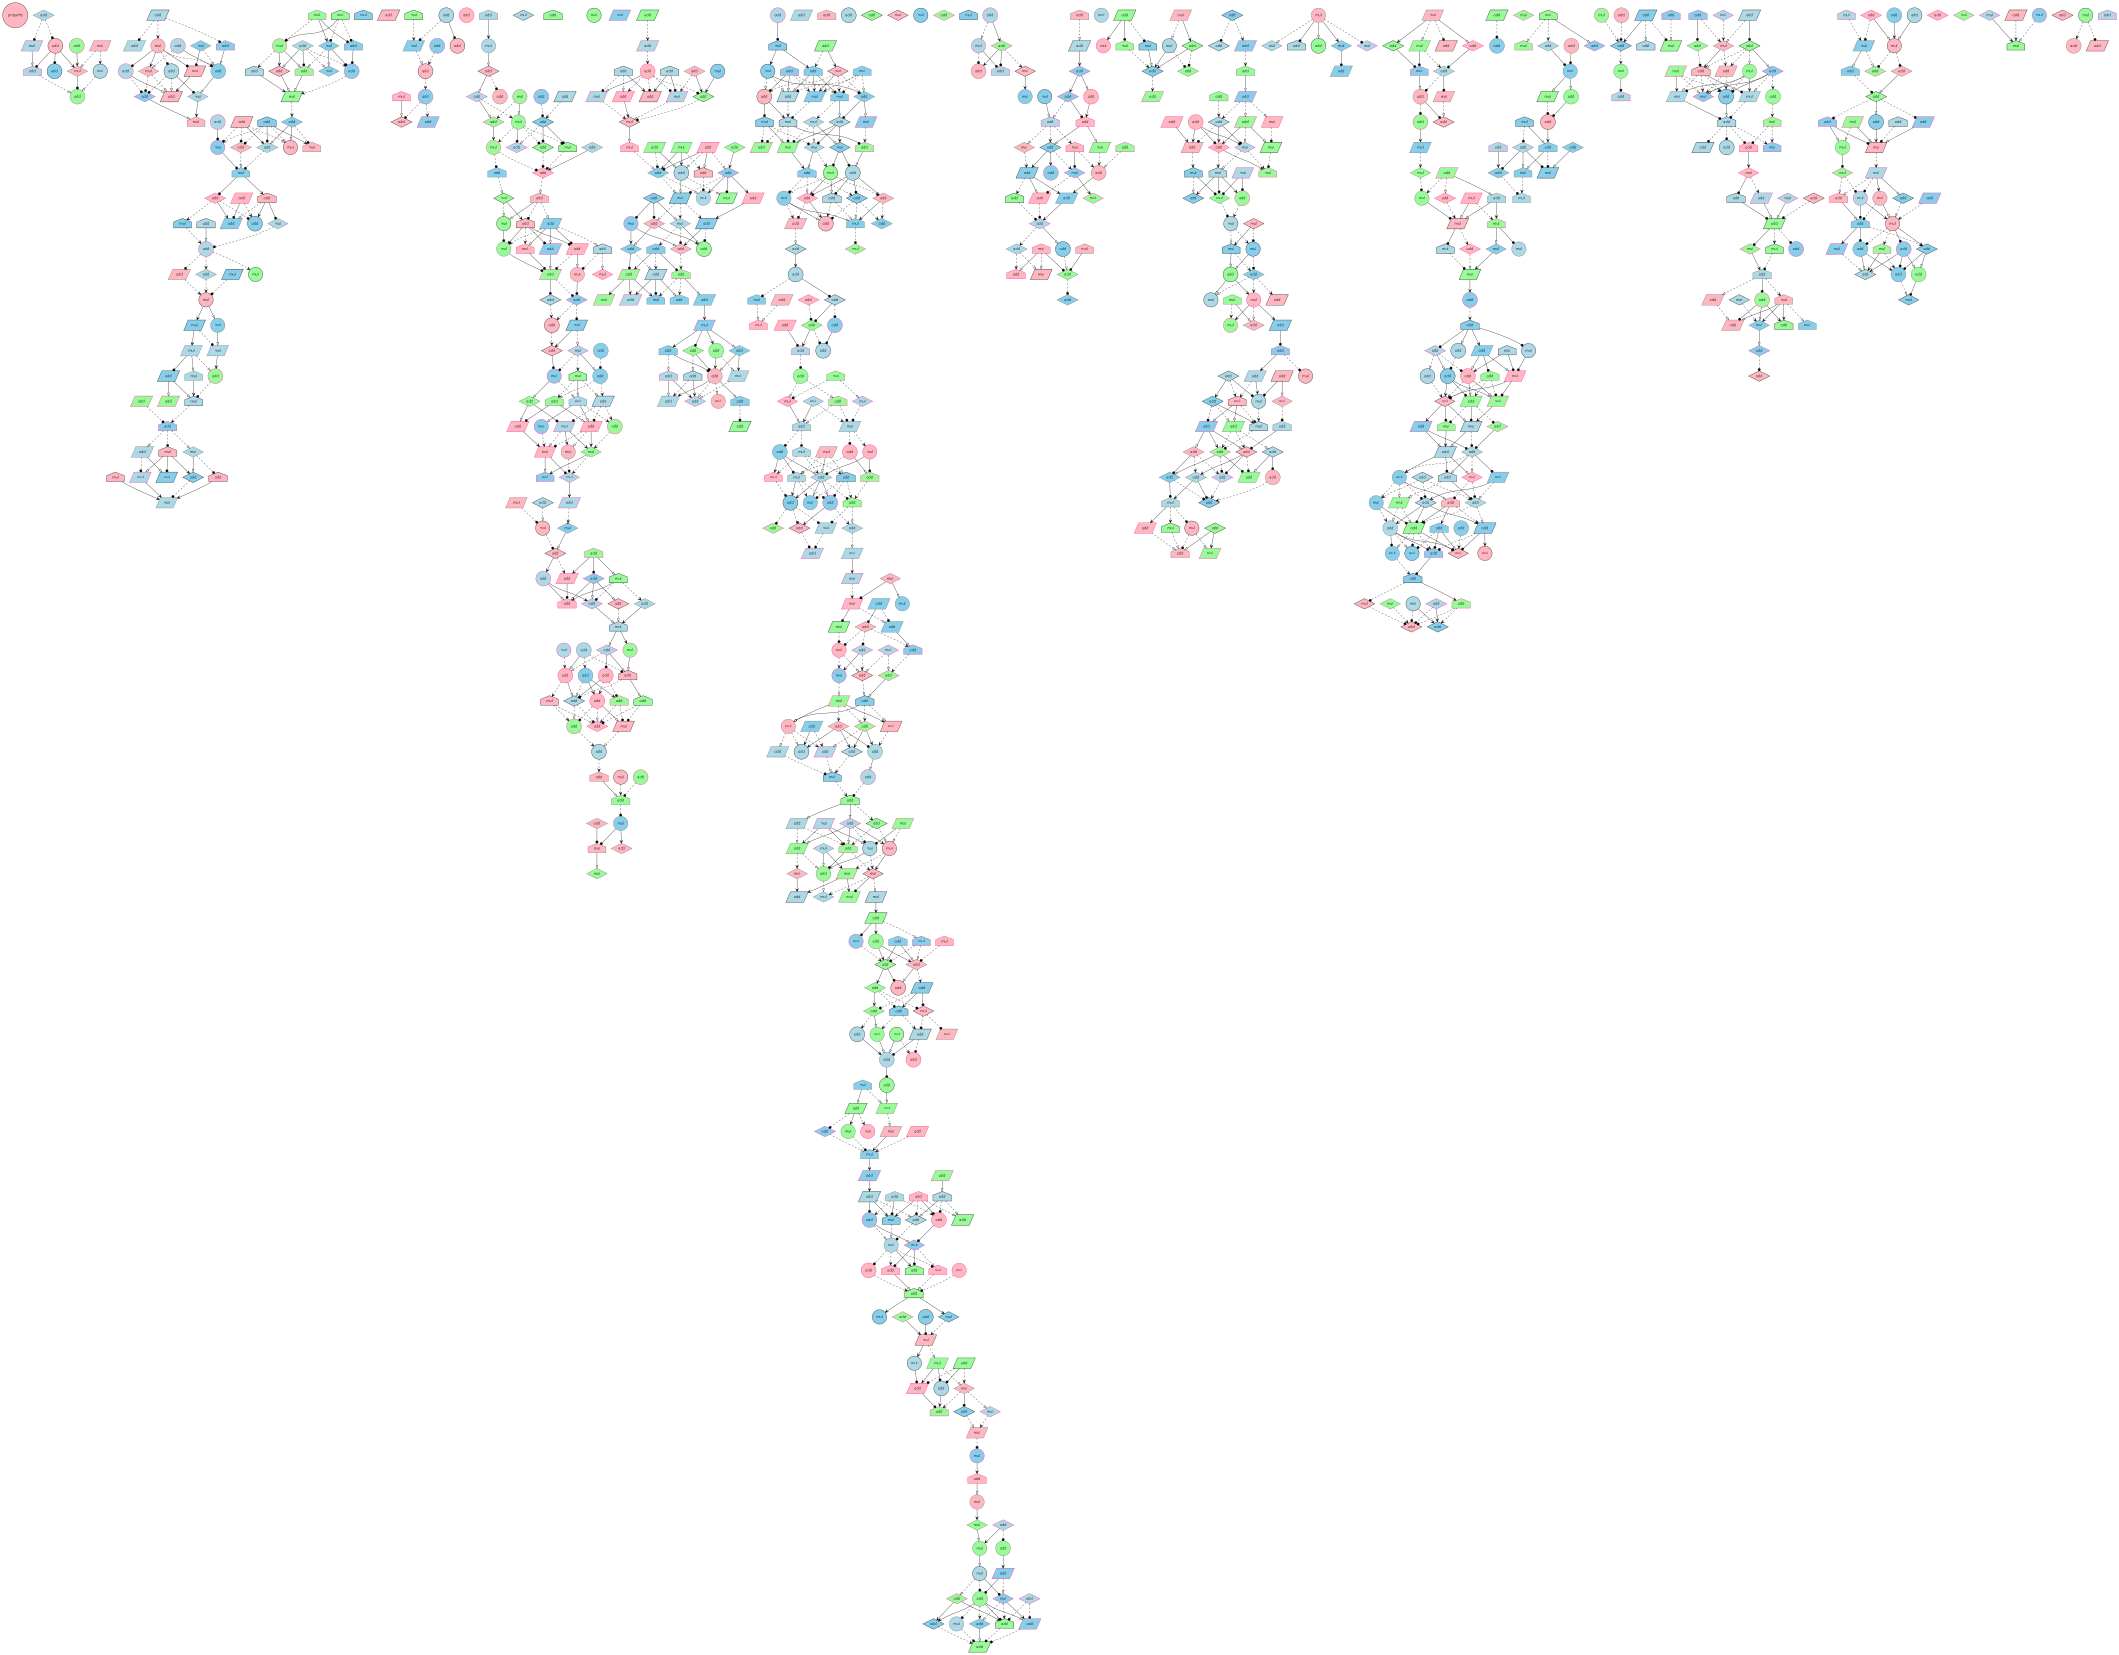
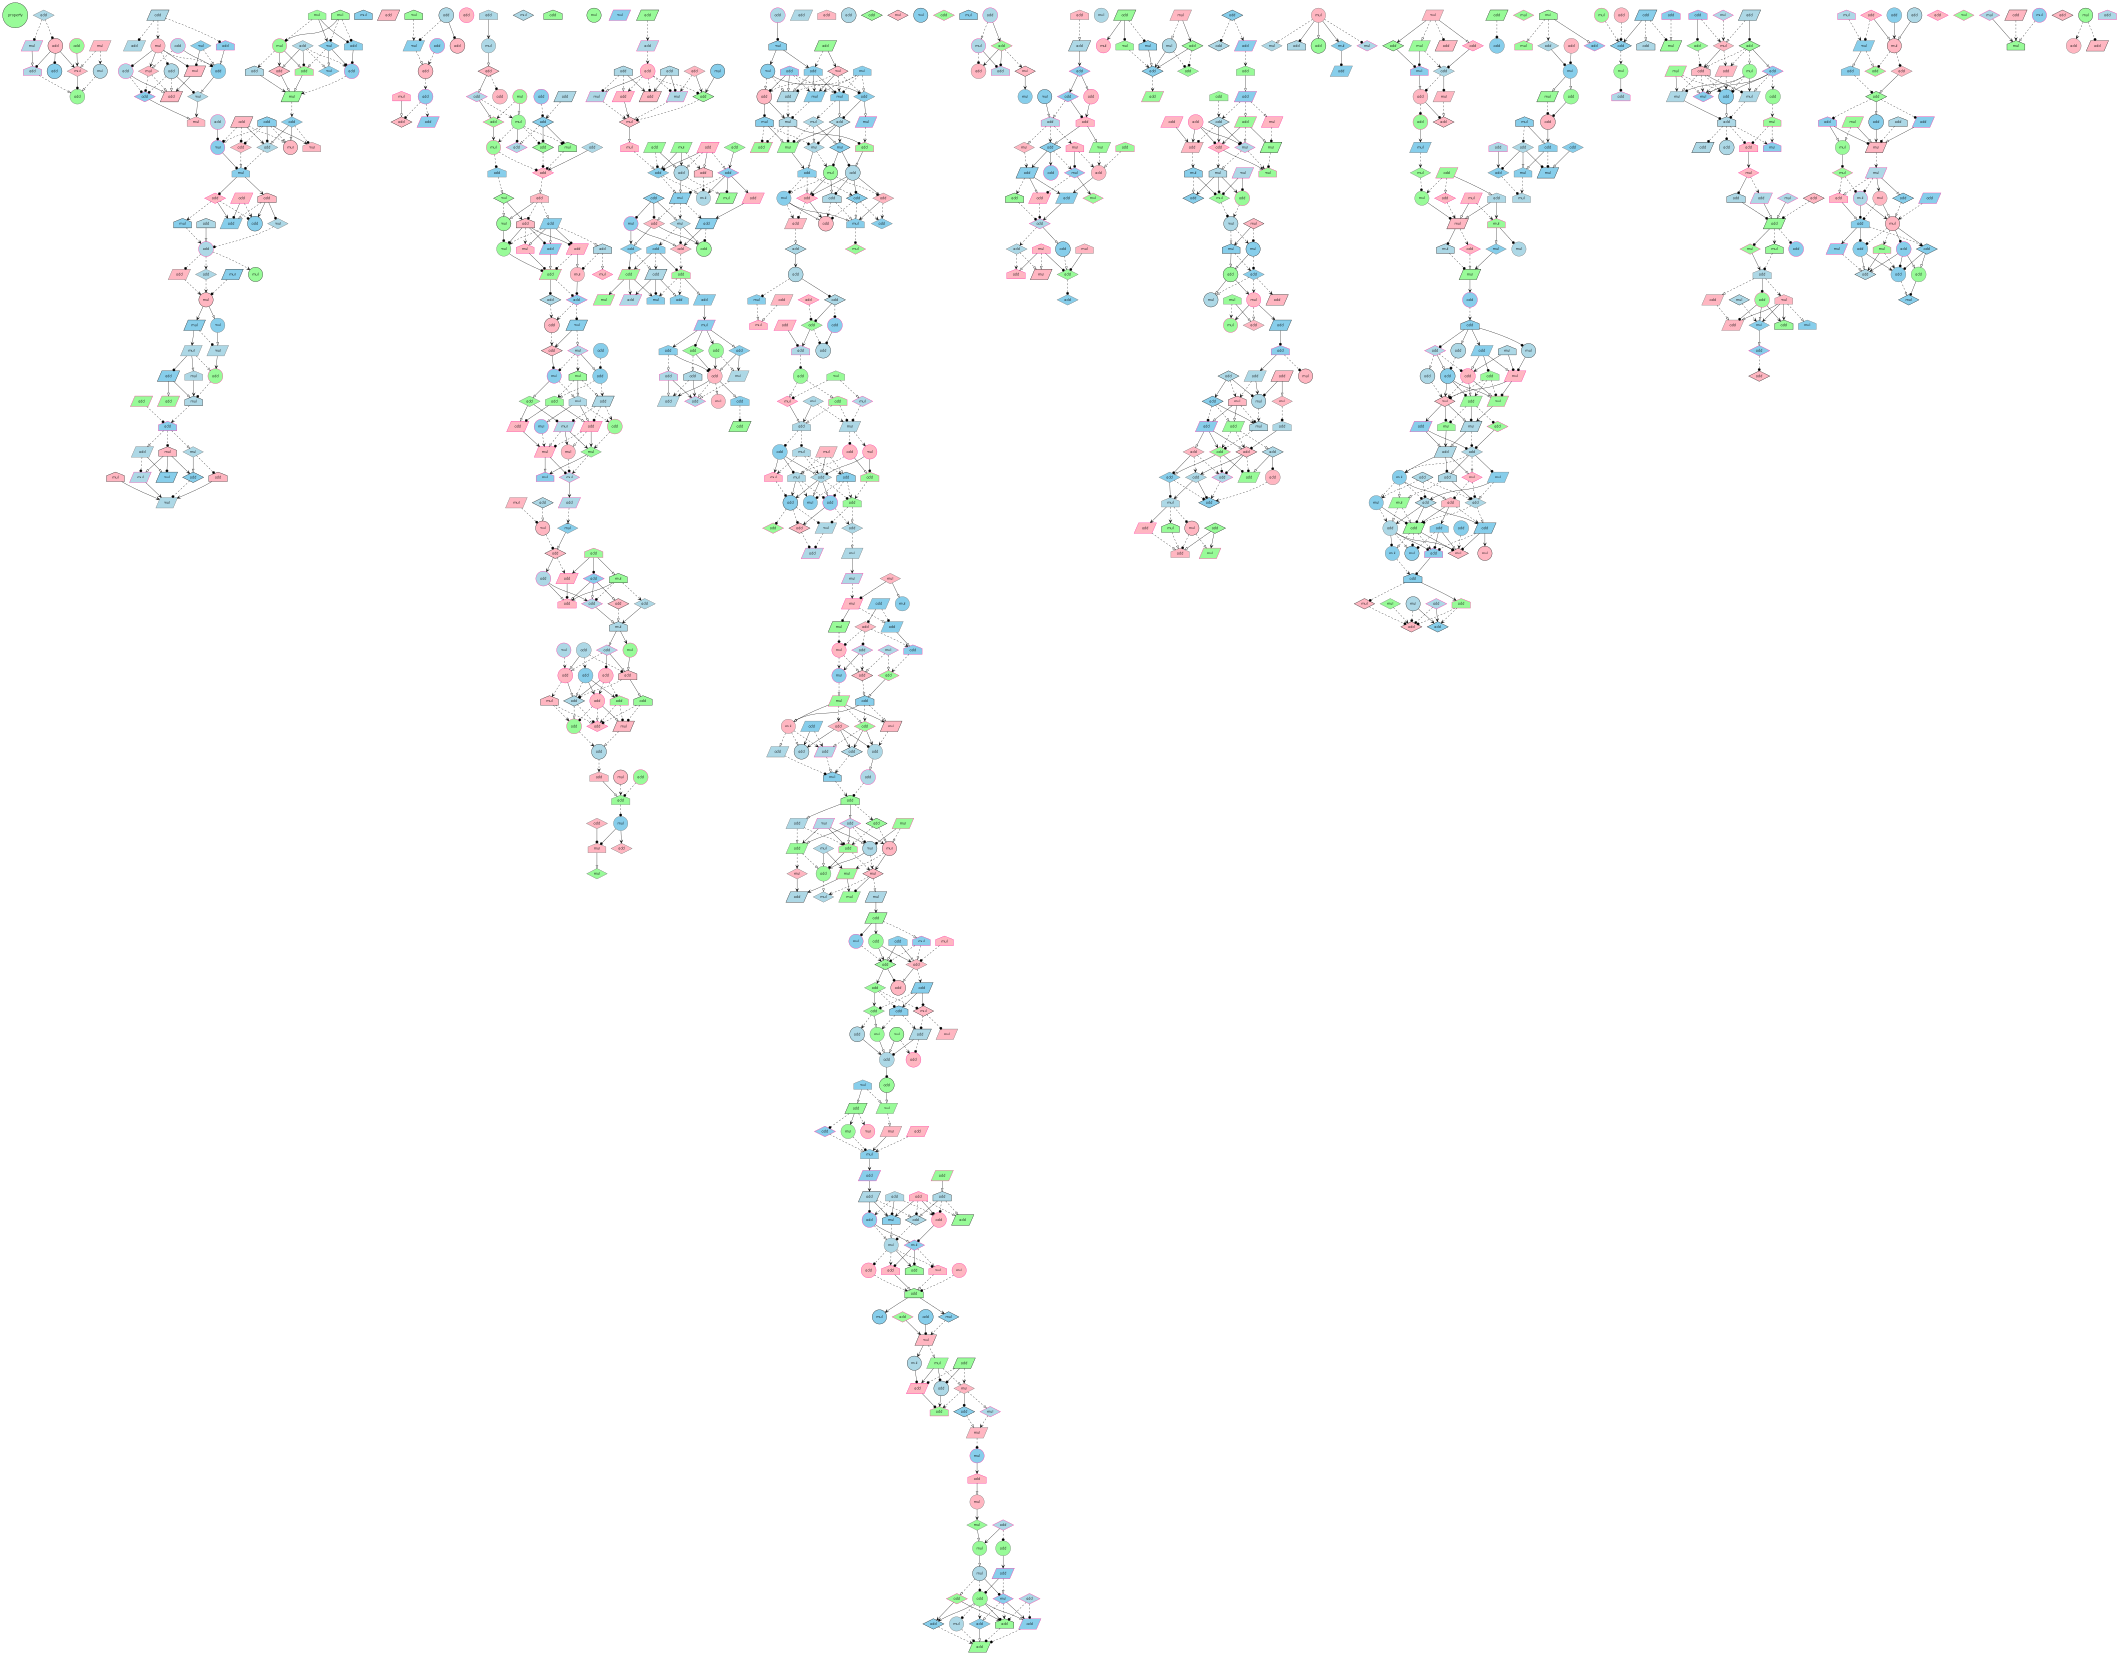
node "property": fillcolor lightpink -> palegreen
